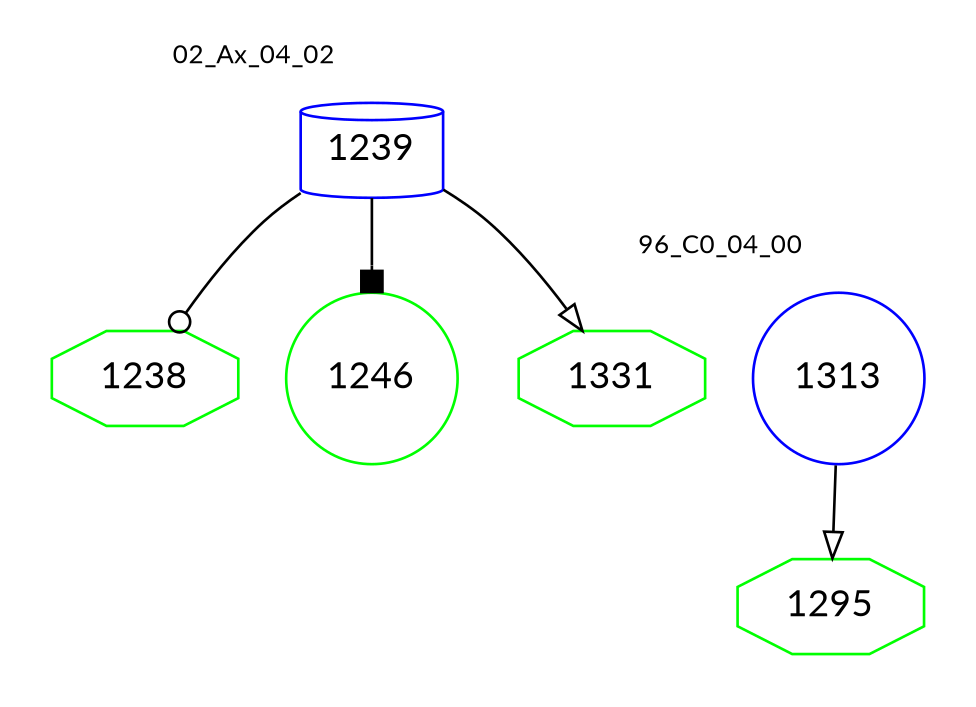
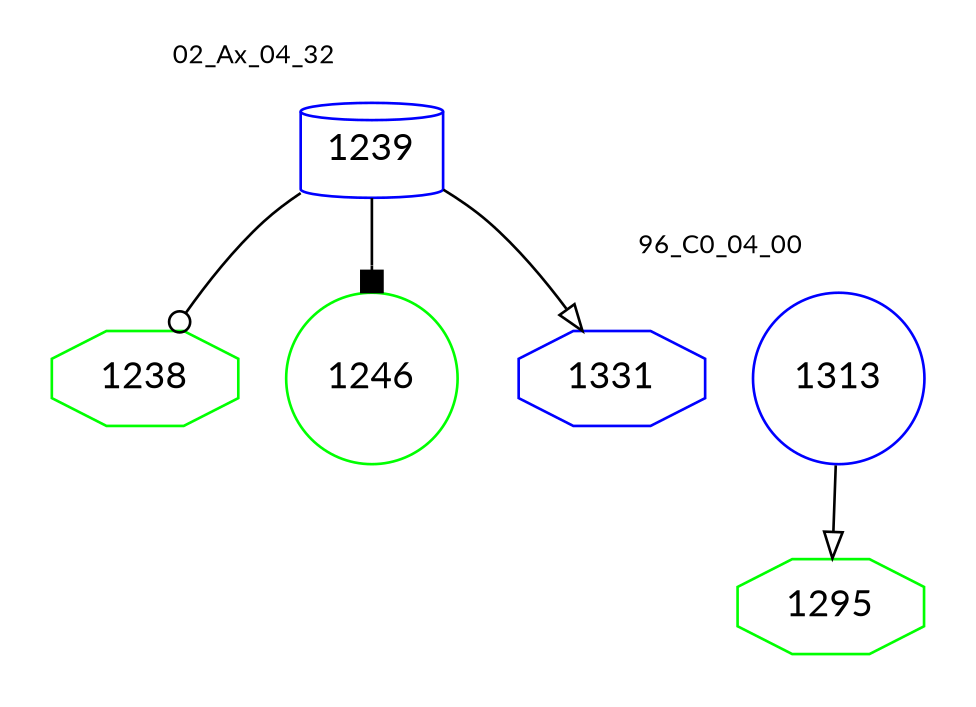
cluster "02_Ax_04_02": label "02_Ax_04_02" -> "02_Ax_04_32"
node "1331": color green -> blue
